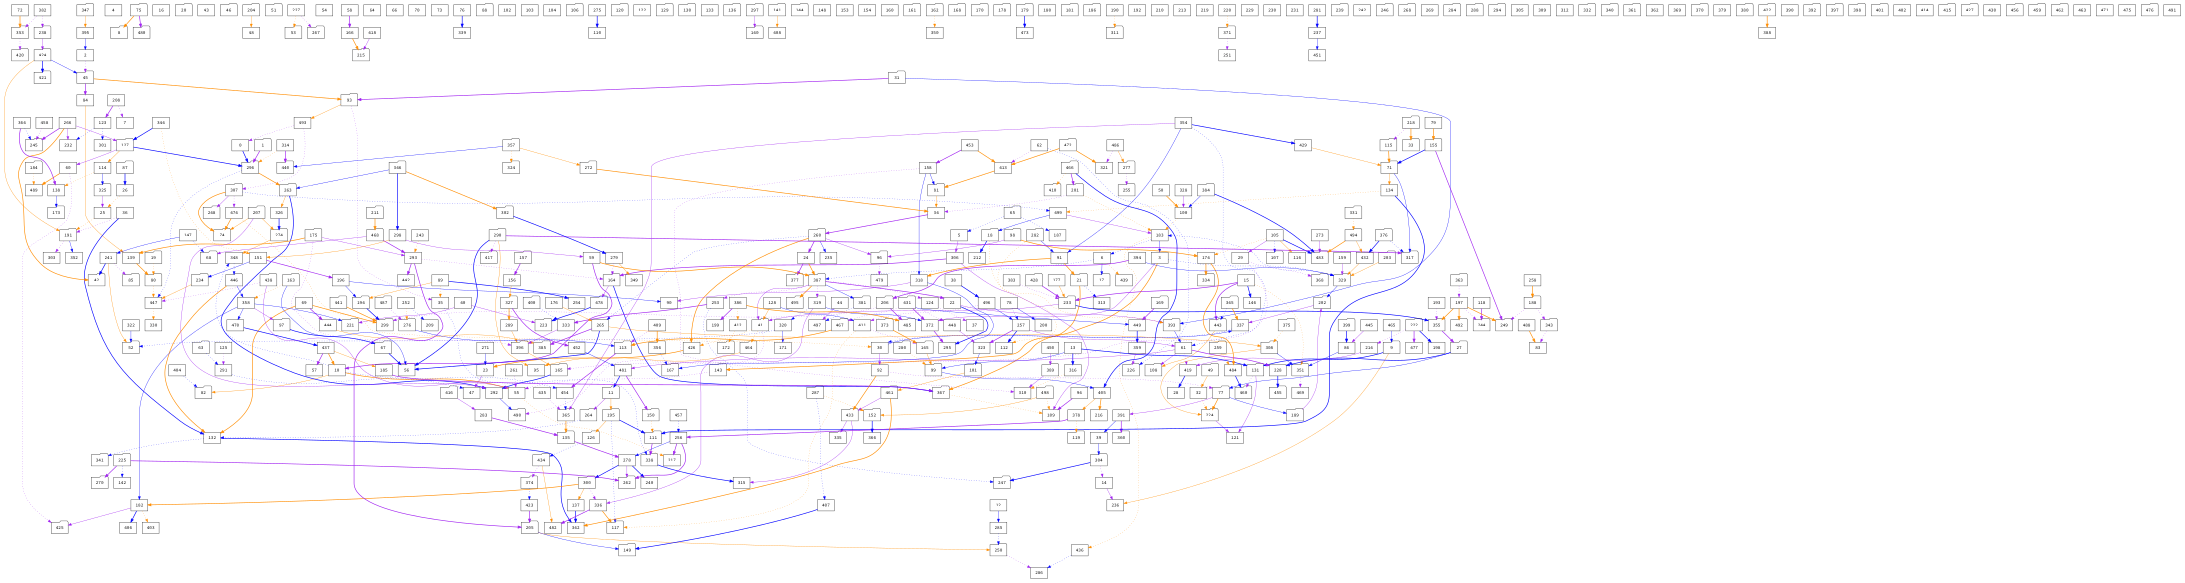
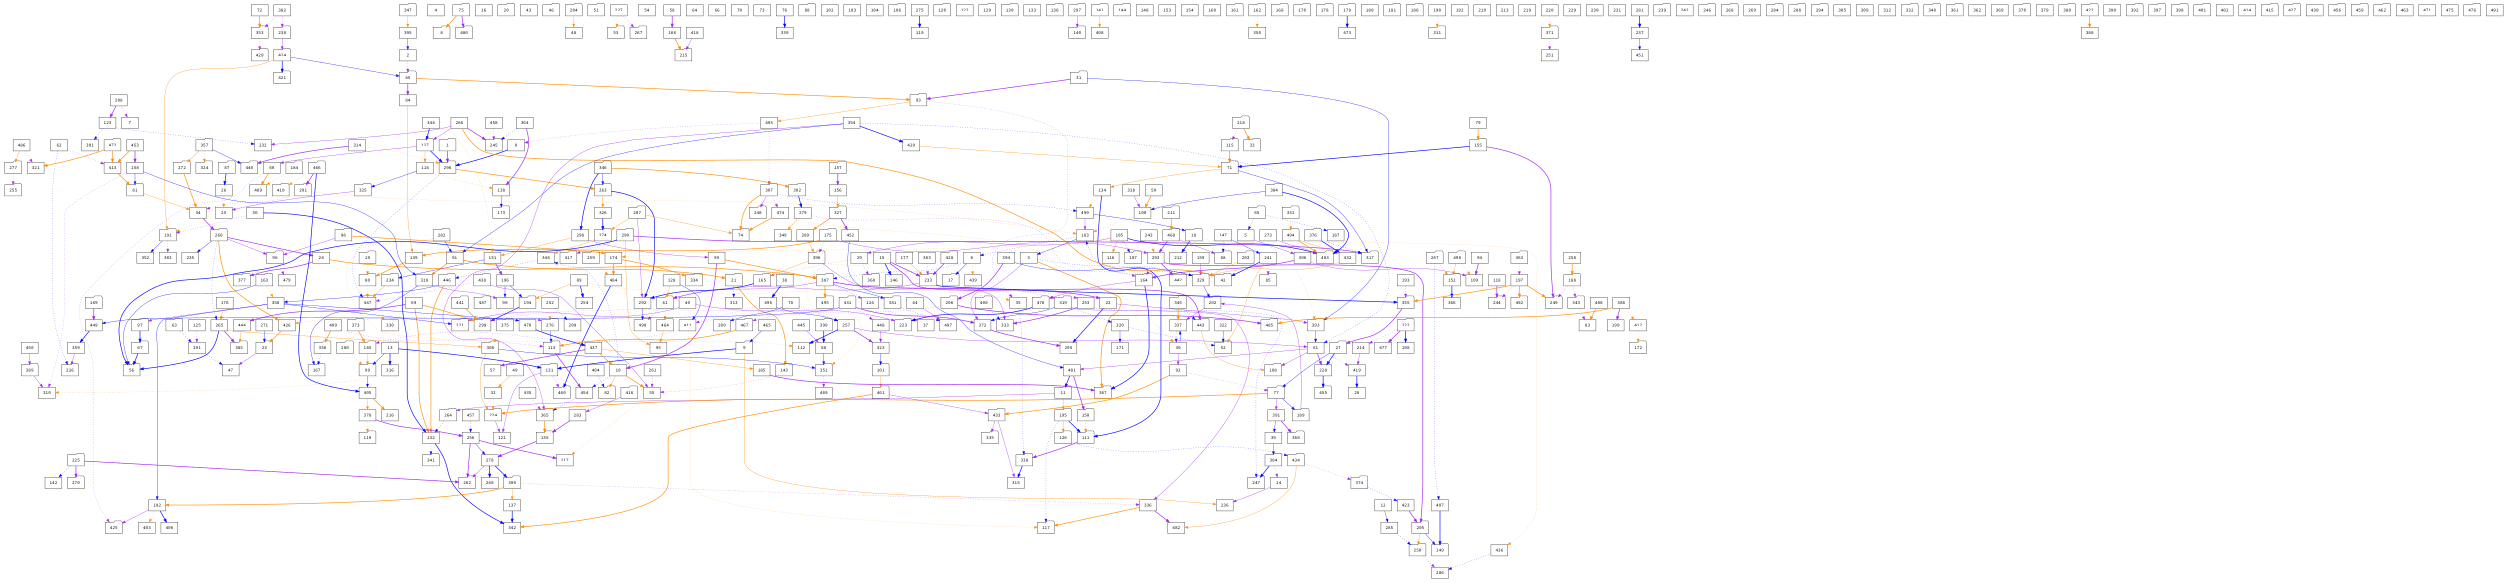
edge "333" -> "396": reversed
edge "367" -> "109": removed
